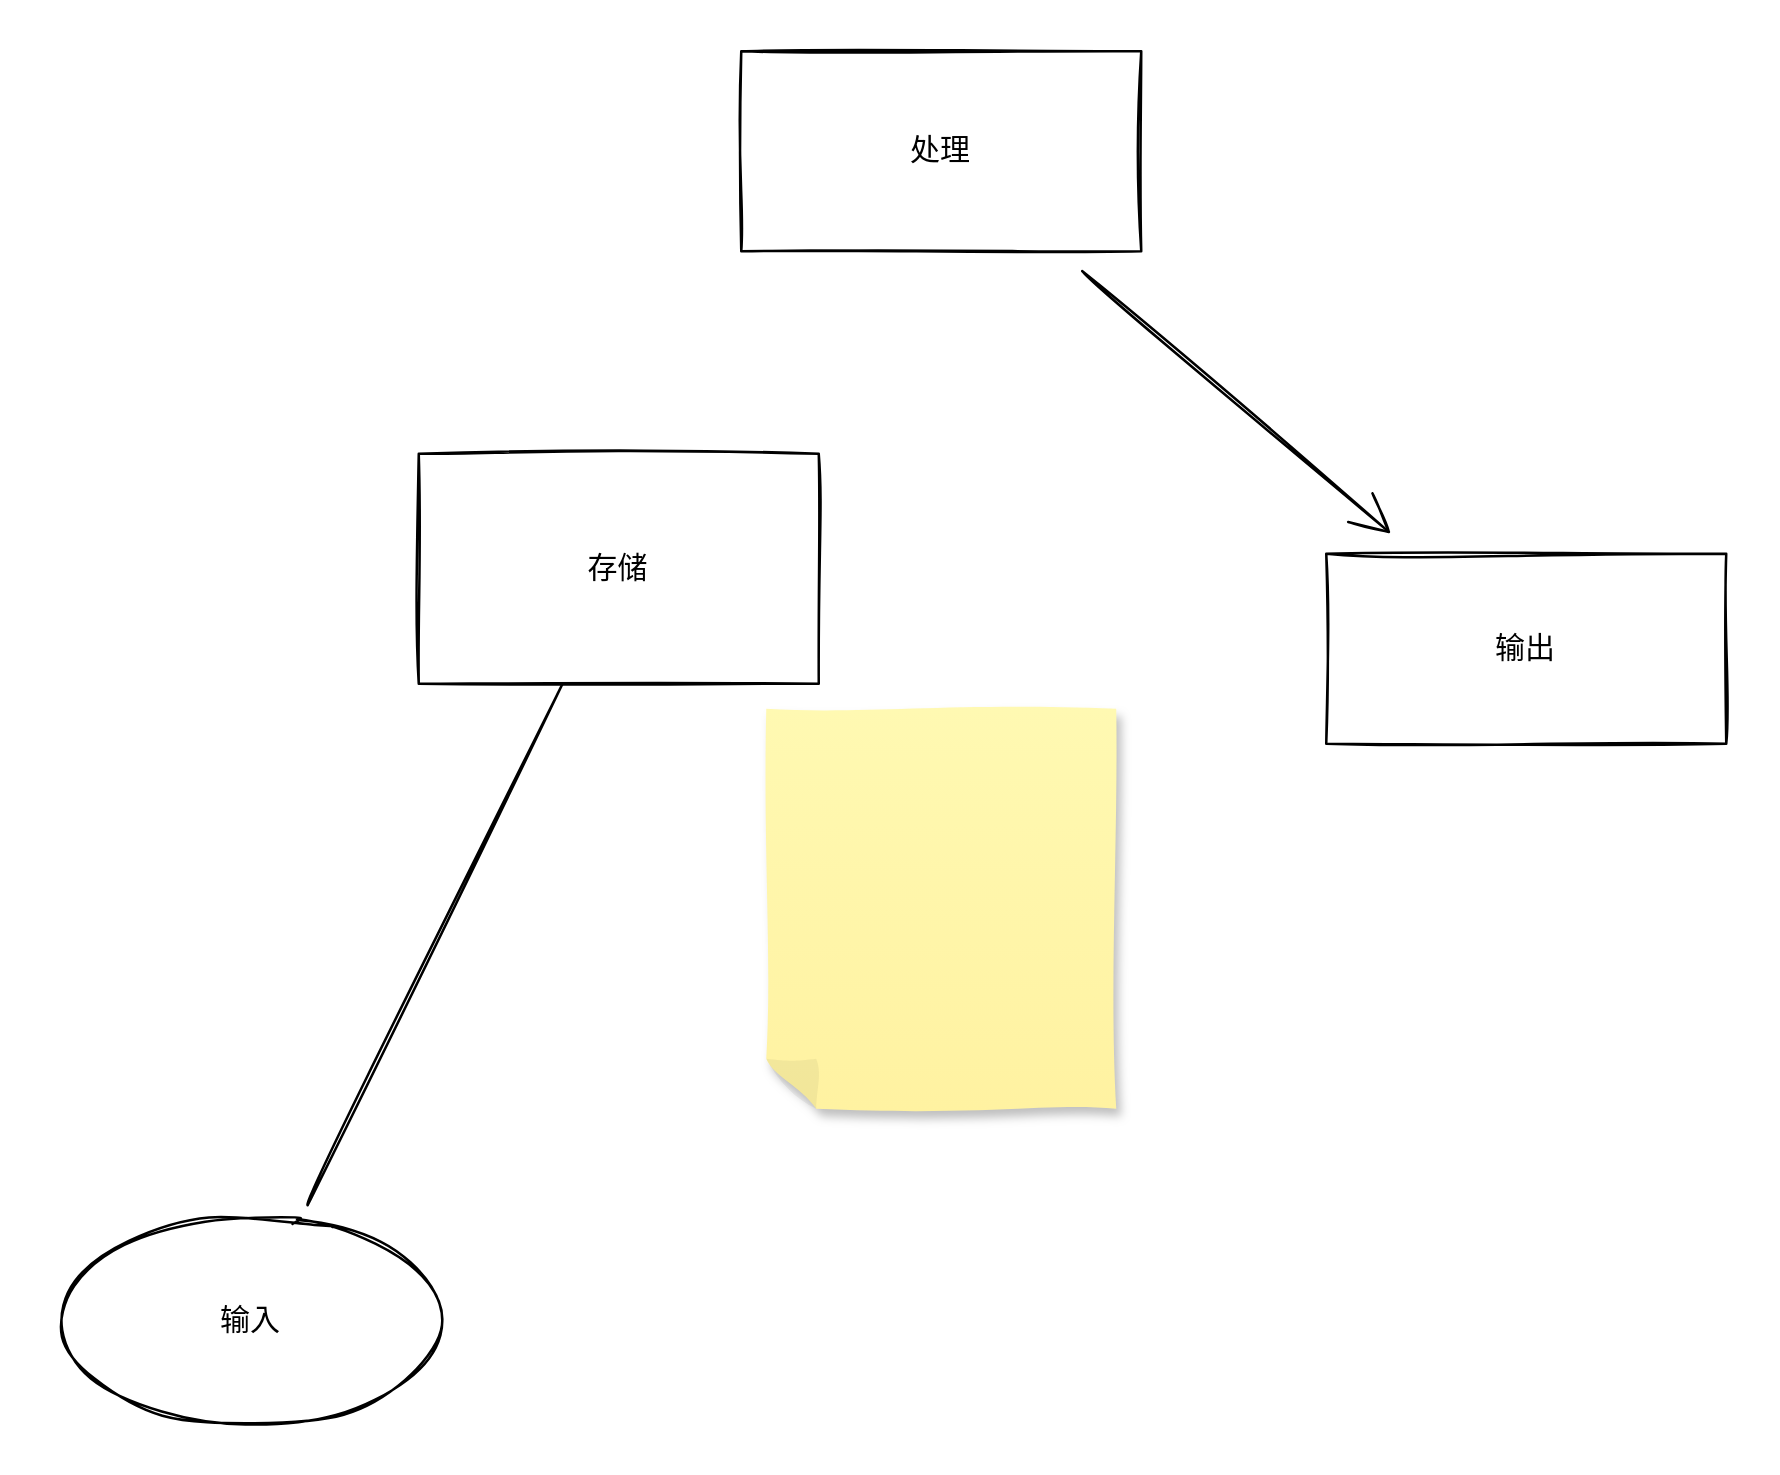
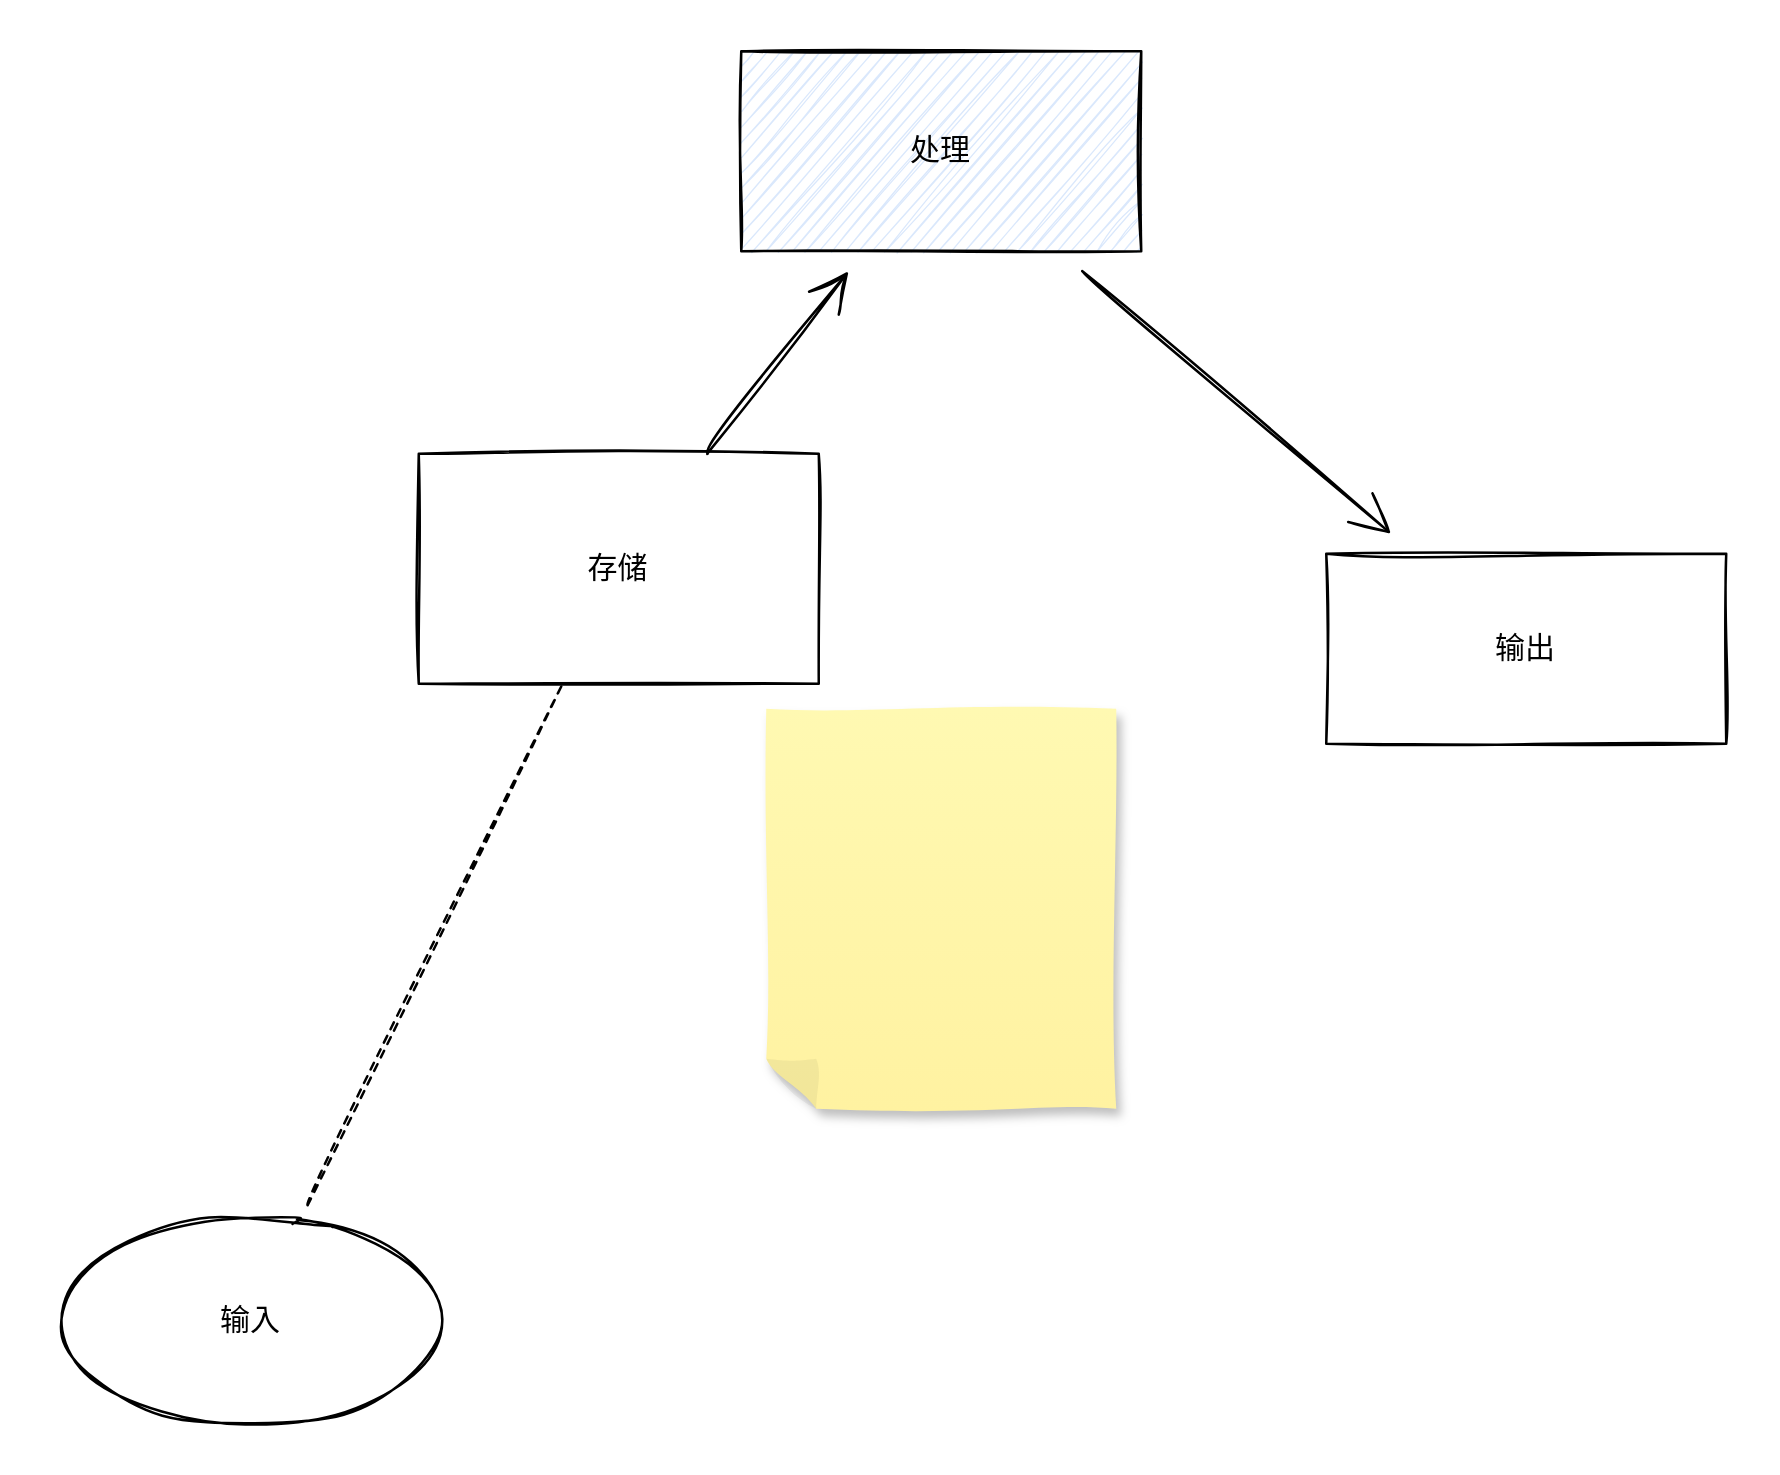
node "处理": fillcolor #ffffff -> #dae8fc
edge "存储" -> "处理": added
edge "存储" -- "输入": style solid -> dashed
